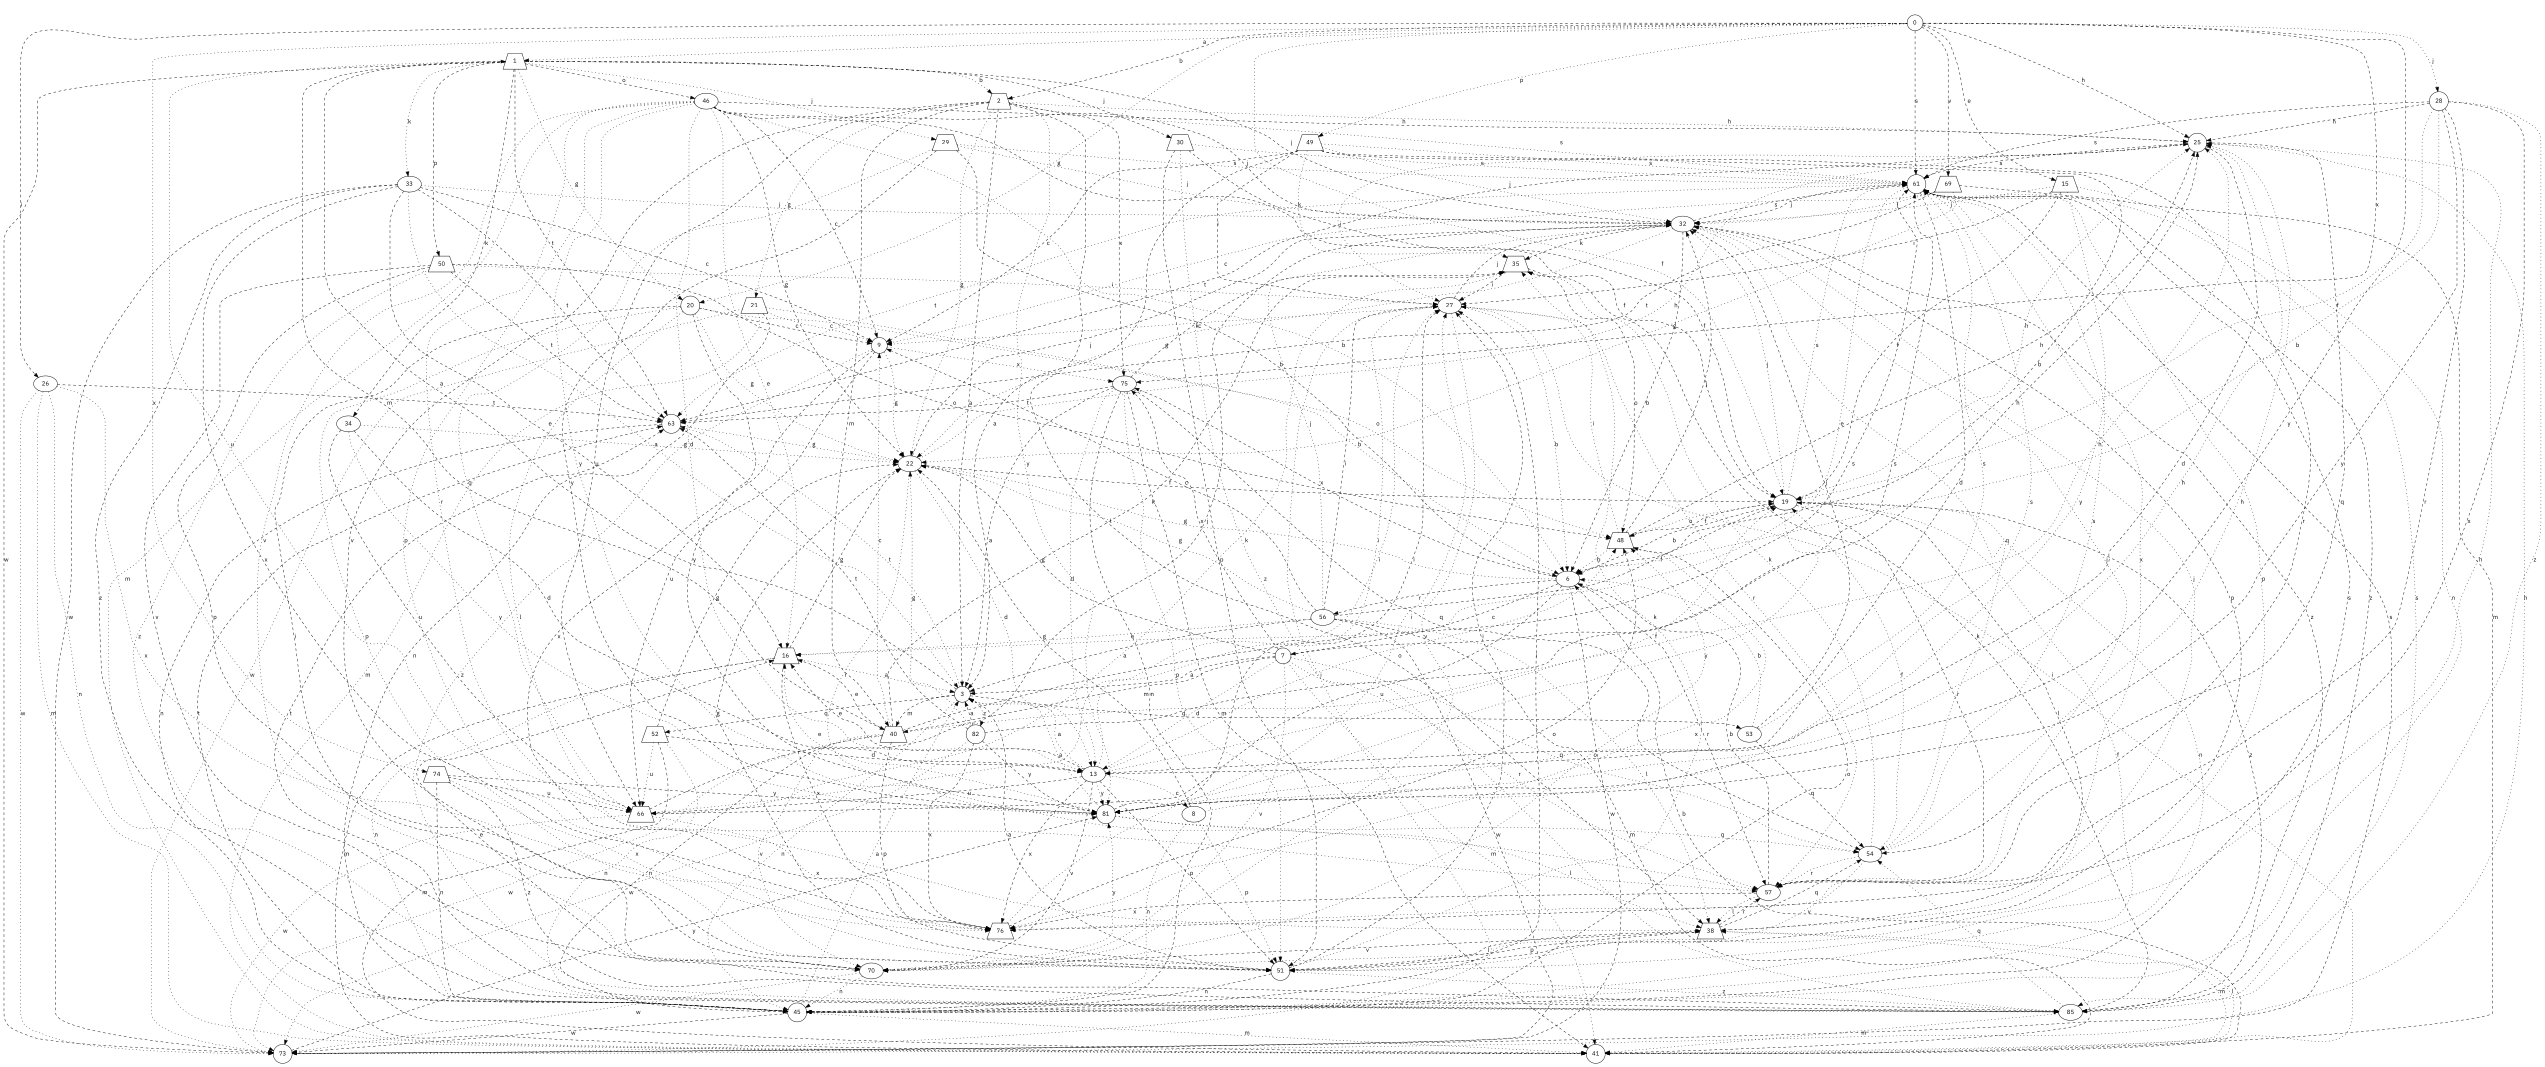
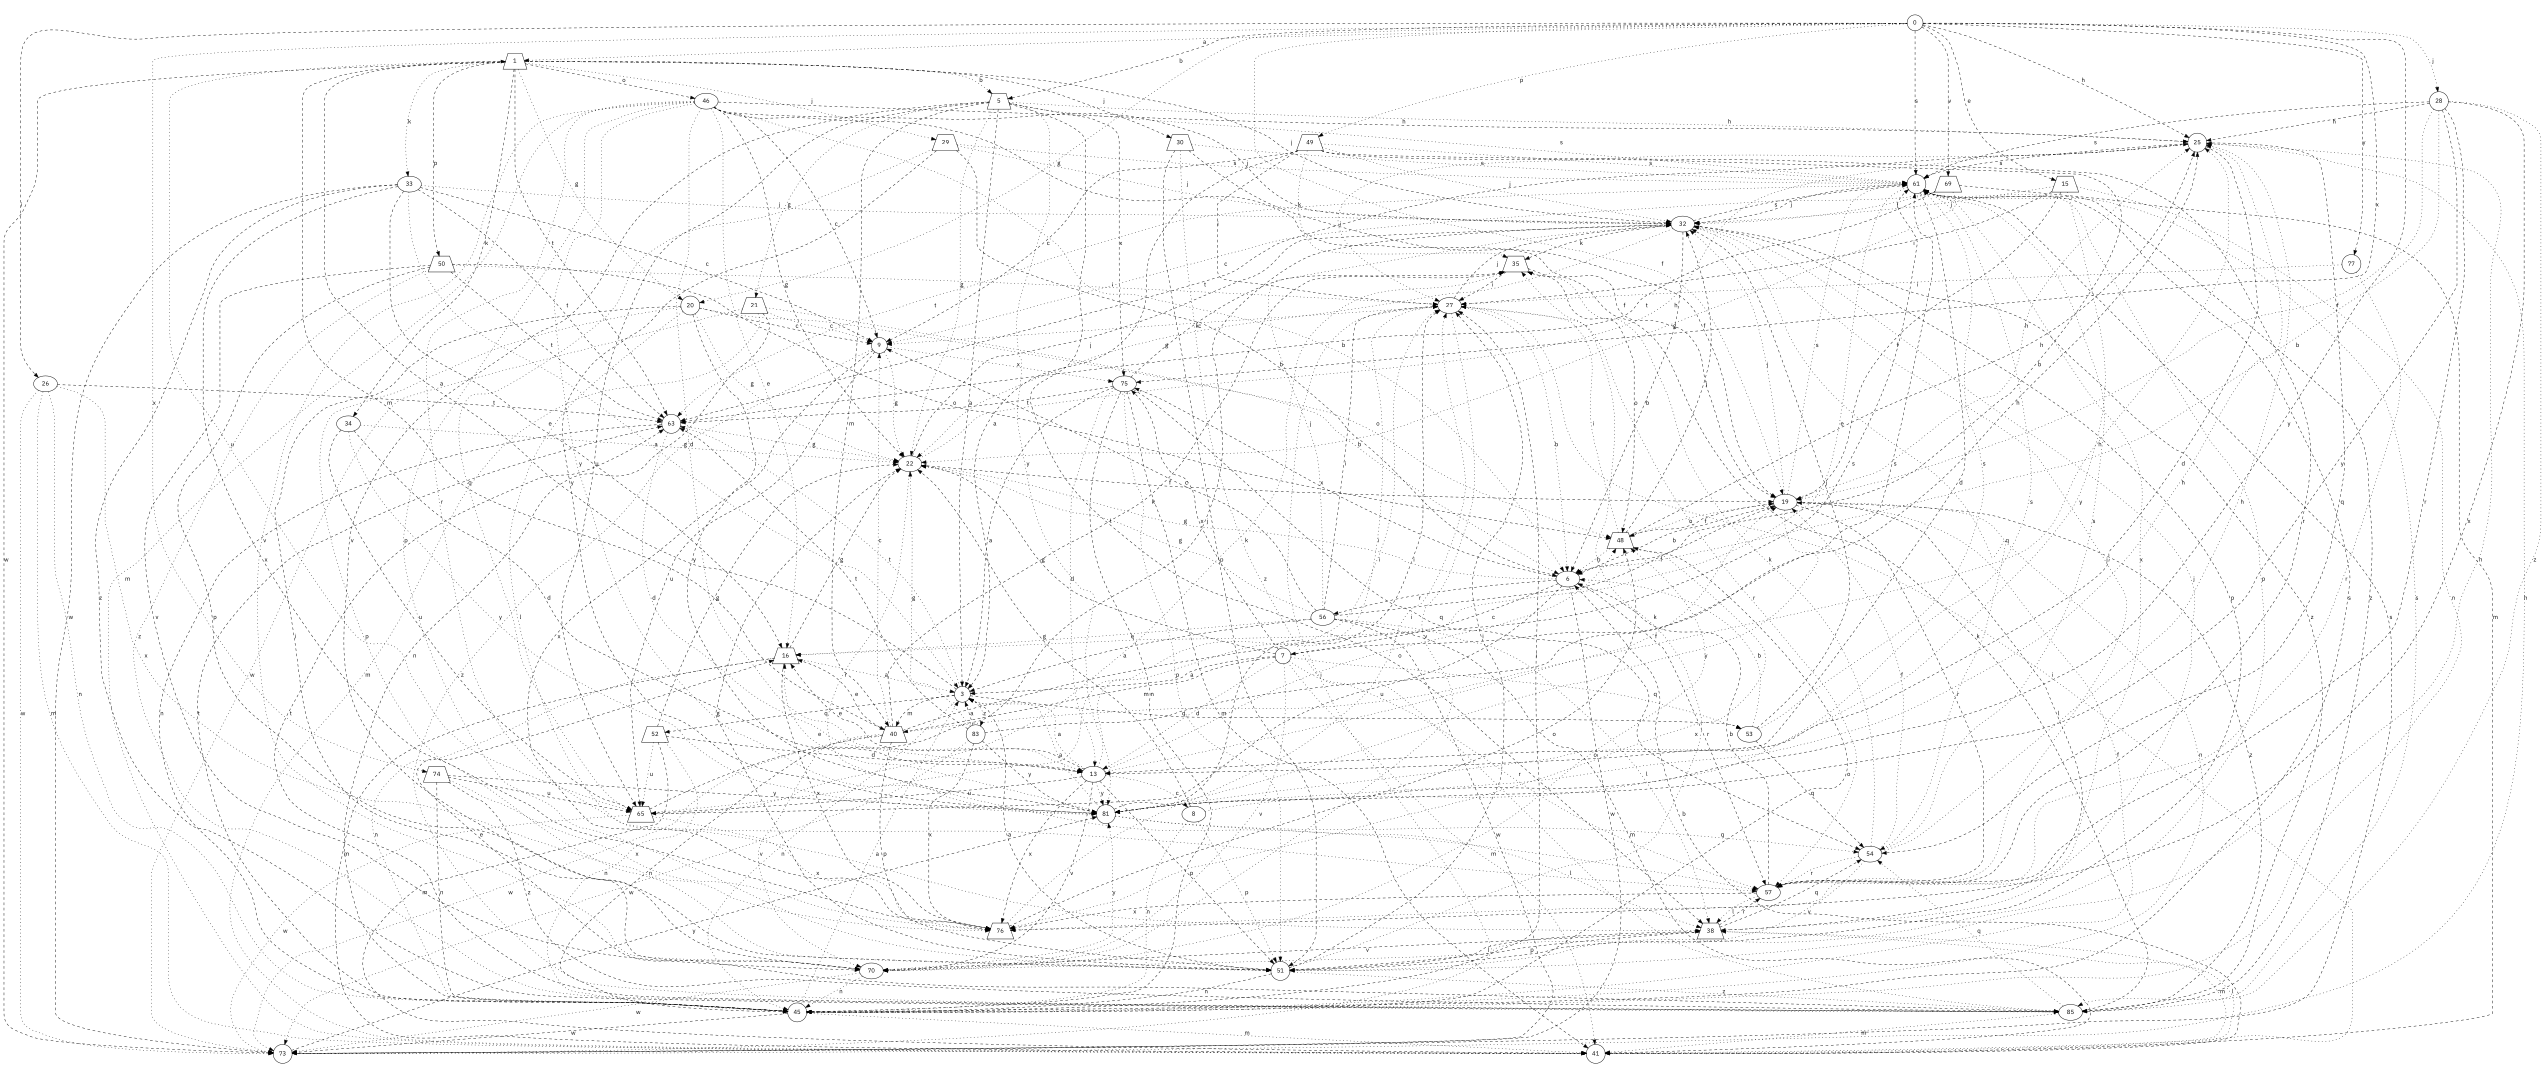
node "2": label "2" -> "5"
node "77": added
edge "22" -> "13": now "63" -> "13"
node "82": label "82" -> "83"
edge "7" -> "54": now "7" -> "53"
node "66": label "66" -> "65"
